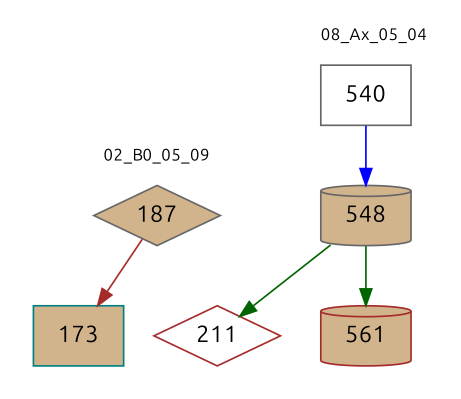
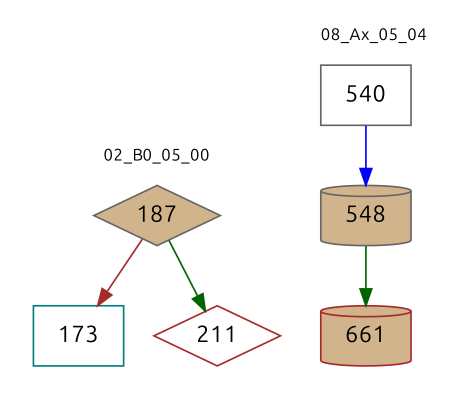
cluster "02_B0_05_09": label "02_B0_05_09" -> "02_B0_05_00"
edge "548" -> "211": now "187" -> "211"
node "173": fillcolor tan -> white
node "561": label "561" -> "661"
